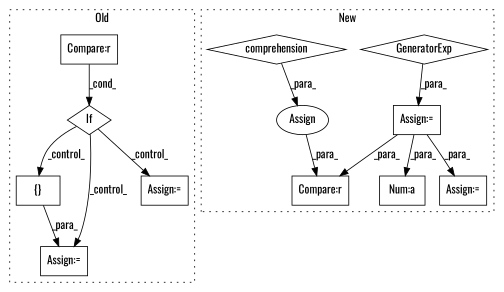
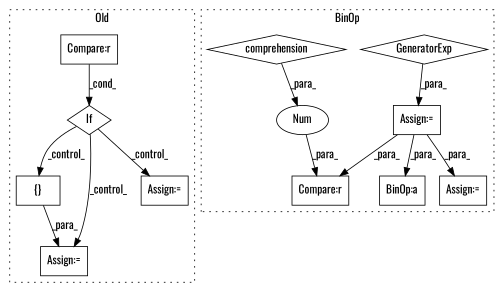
cluster "New": label "New" -> "BinOp"
node "Assign": label "Assign" -> "Num"
node "Num:a": label "Num:a" -> "BinOp:a"
